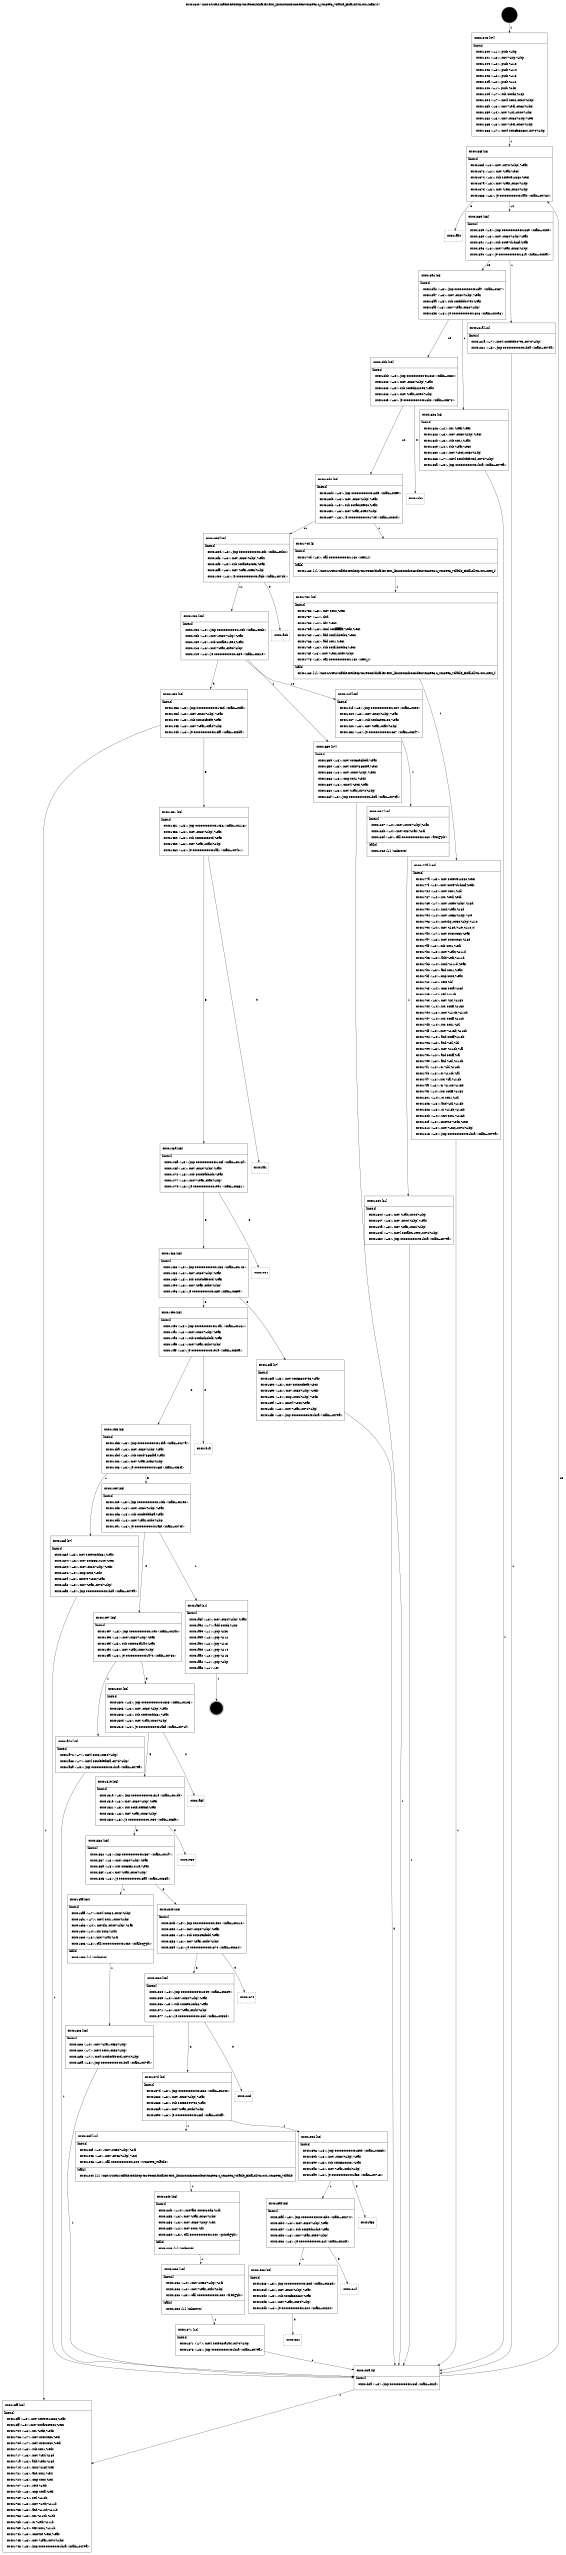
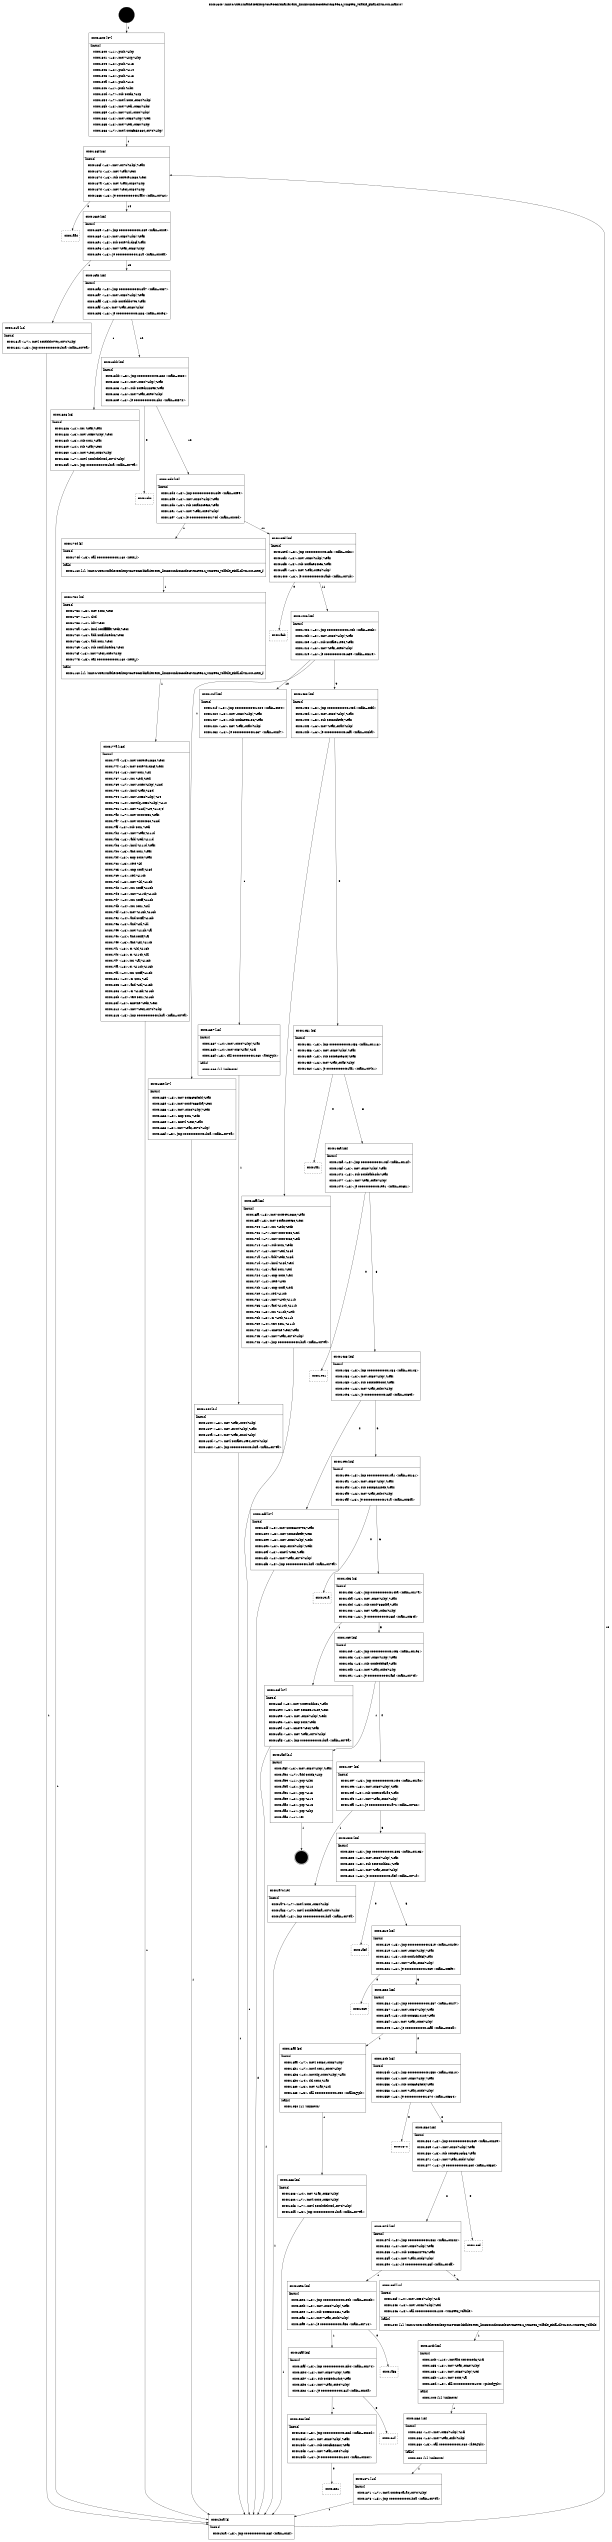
edge "0x401b2a [5]" -> "0x4016fa [83]": reversed
